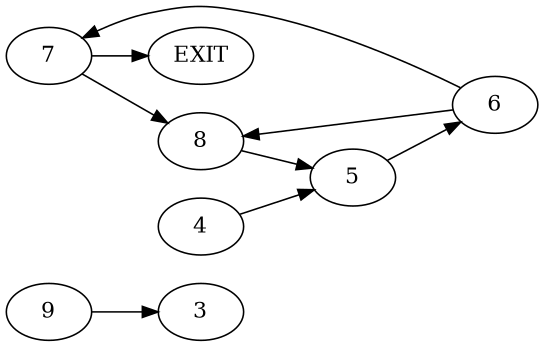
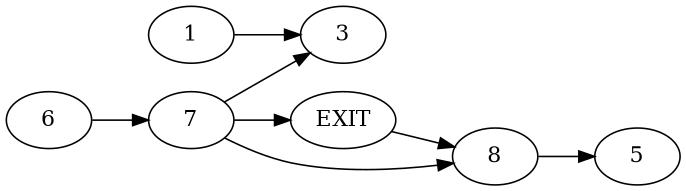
edge "7" -> "3": added
edge "6" -> "8": now "EXIT" -> "8"
edge "5" -> "6": removed
node "4": removed
node "9": label "9" -> "1"
